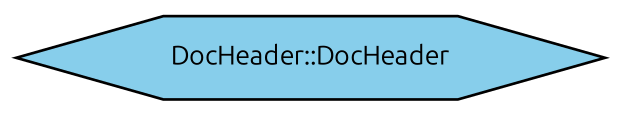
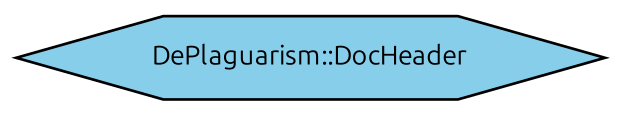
node "DocHeader::DocHeader": label "DocHeader::DocHeader" -> "DePlaguarism::DocHeader"
